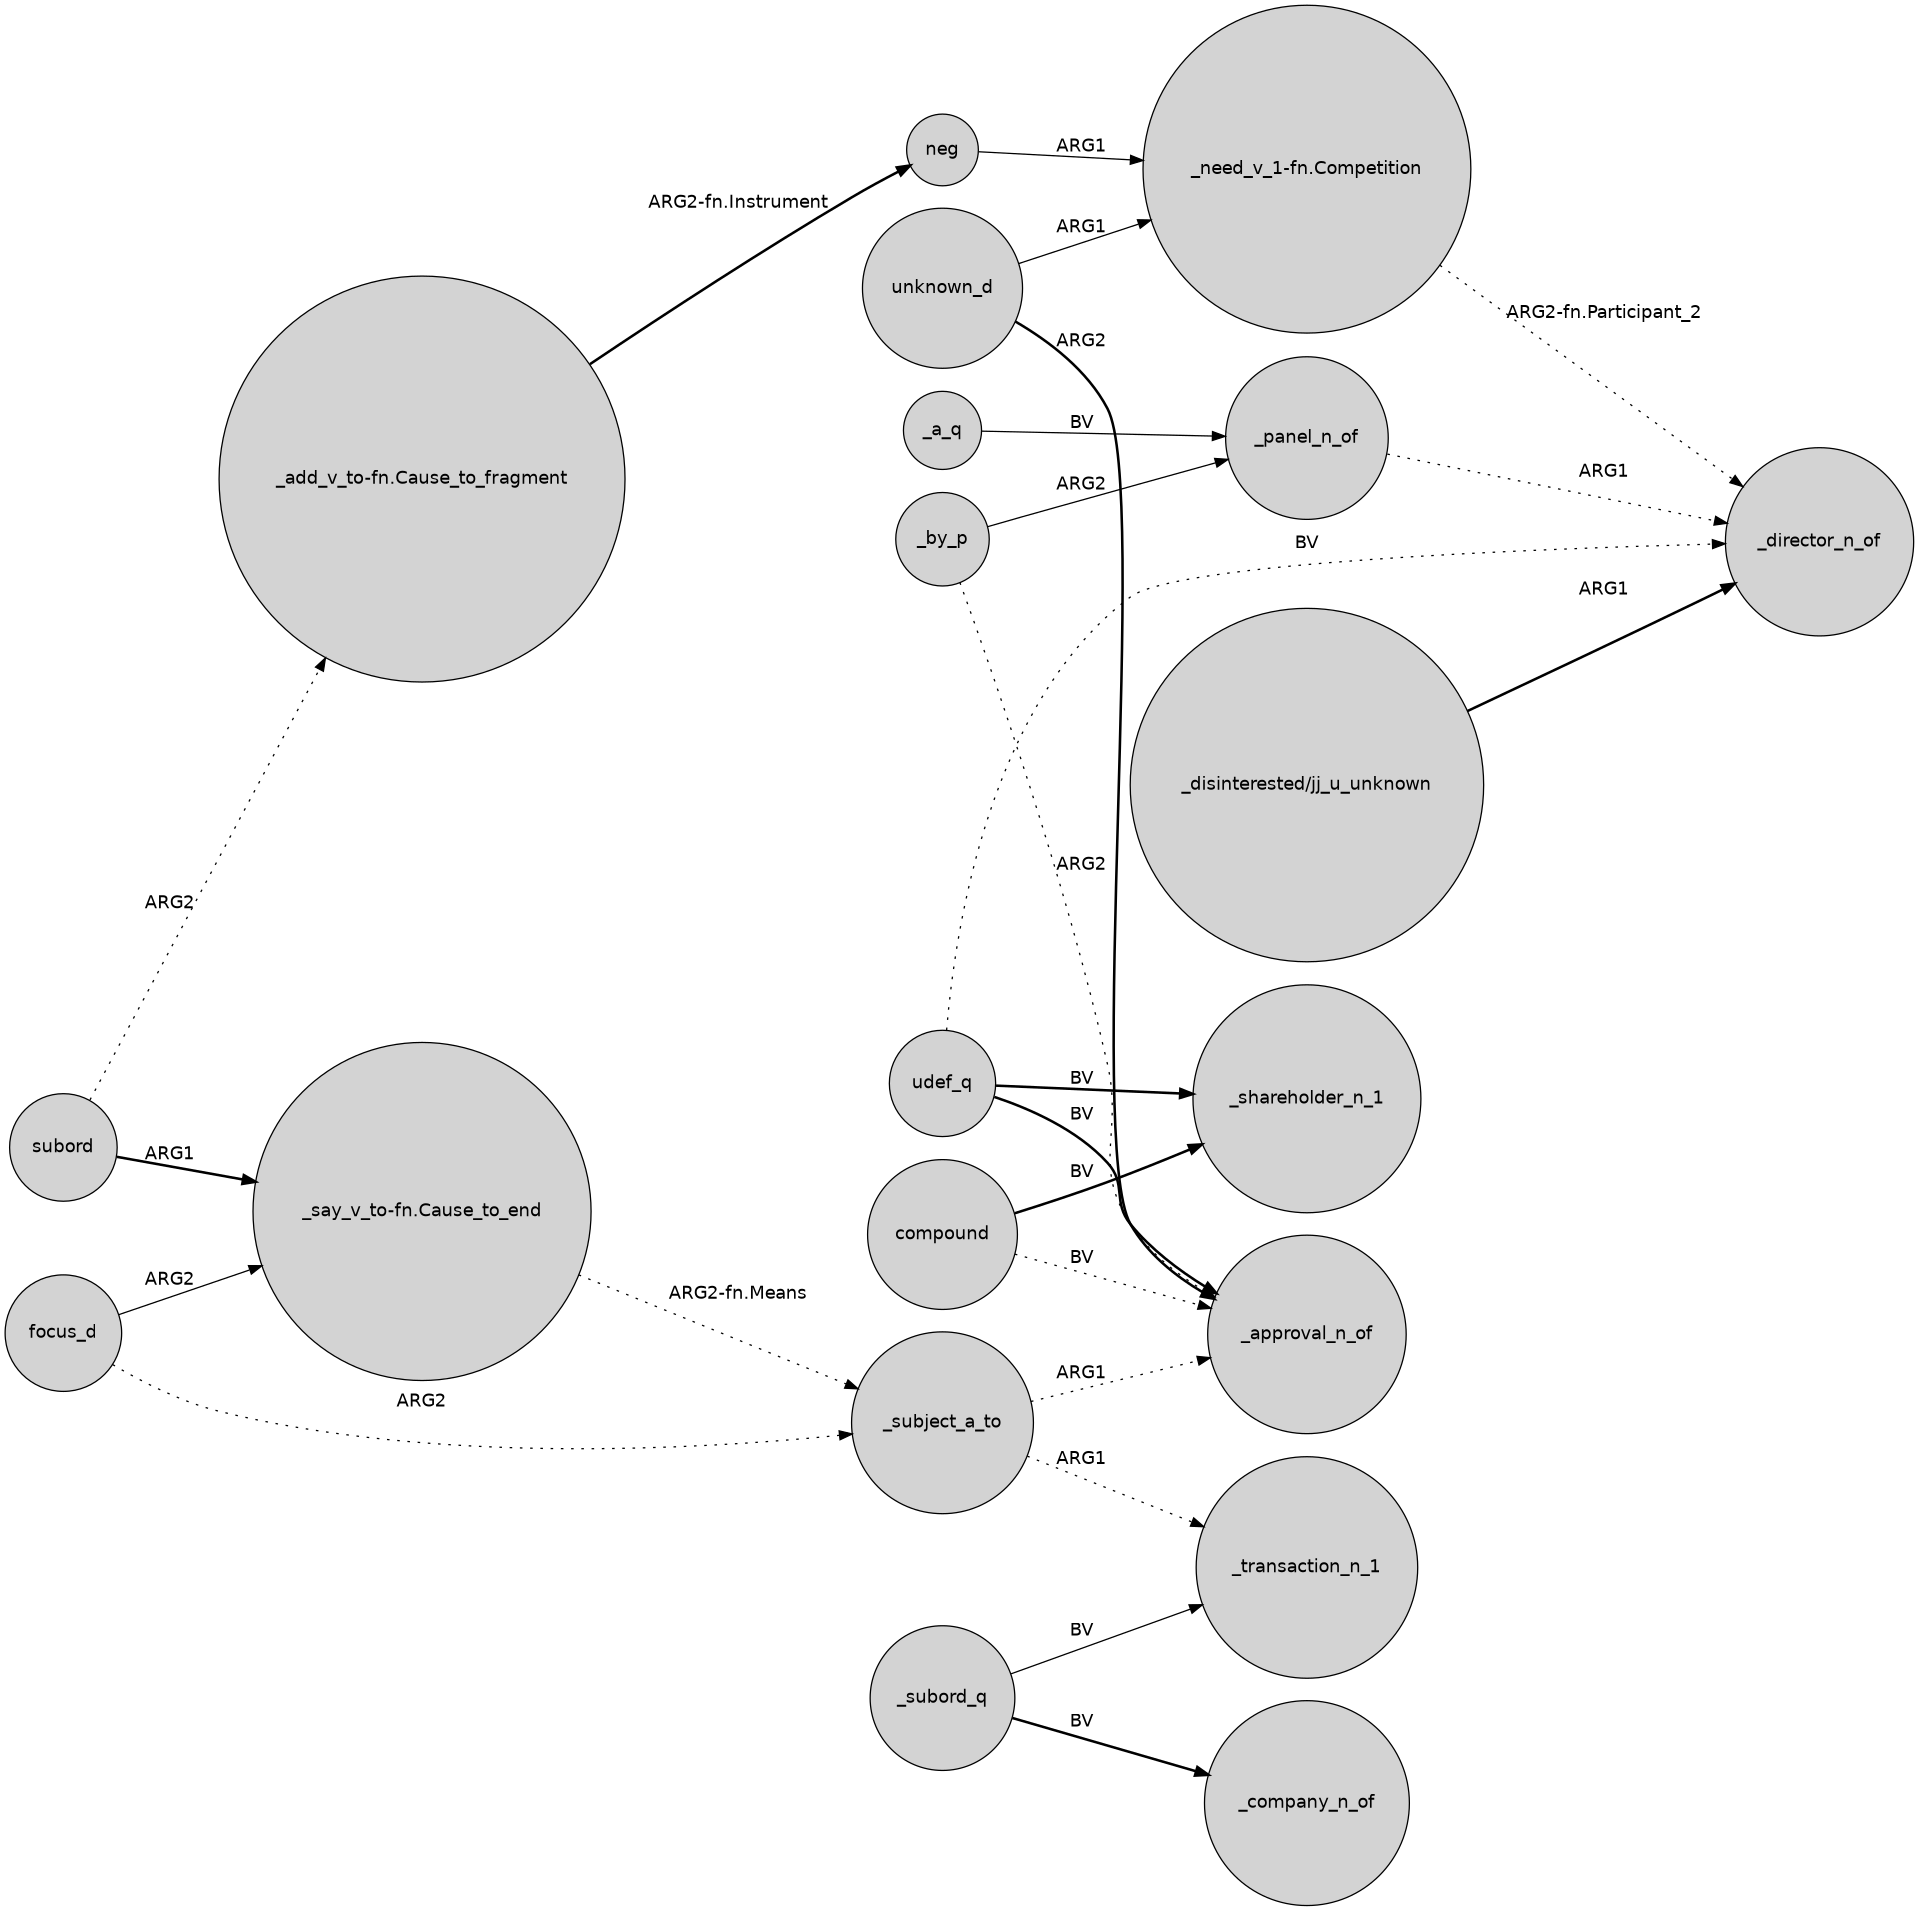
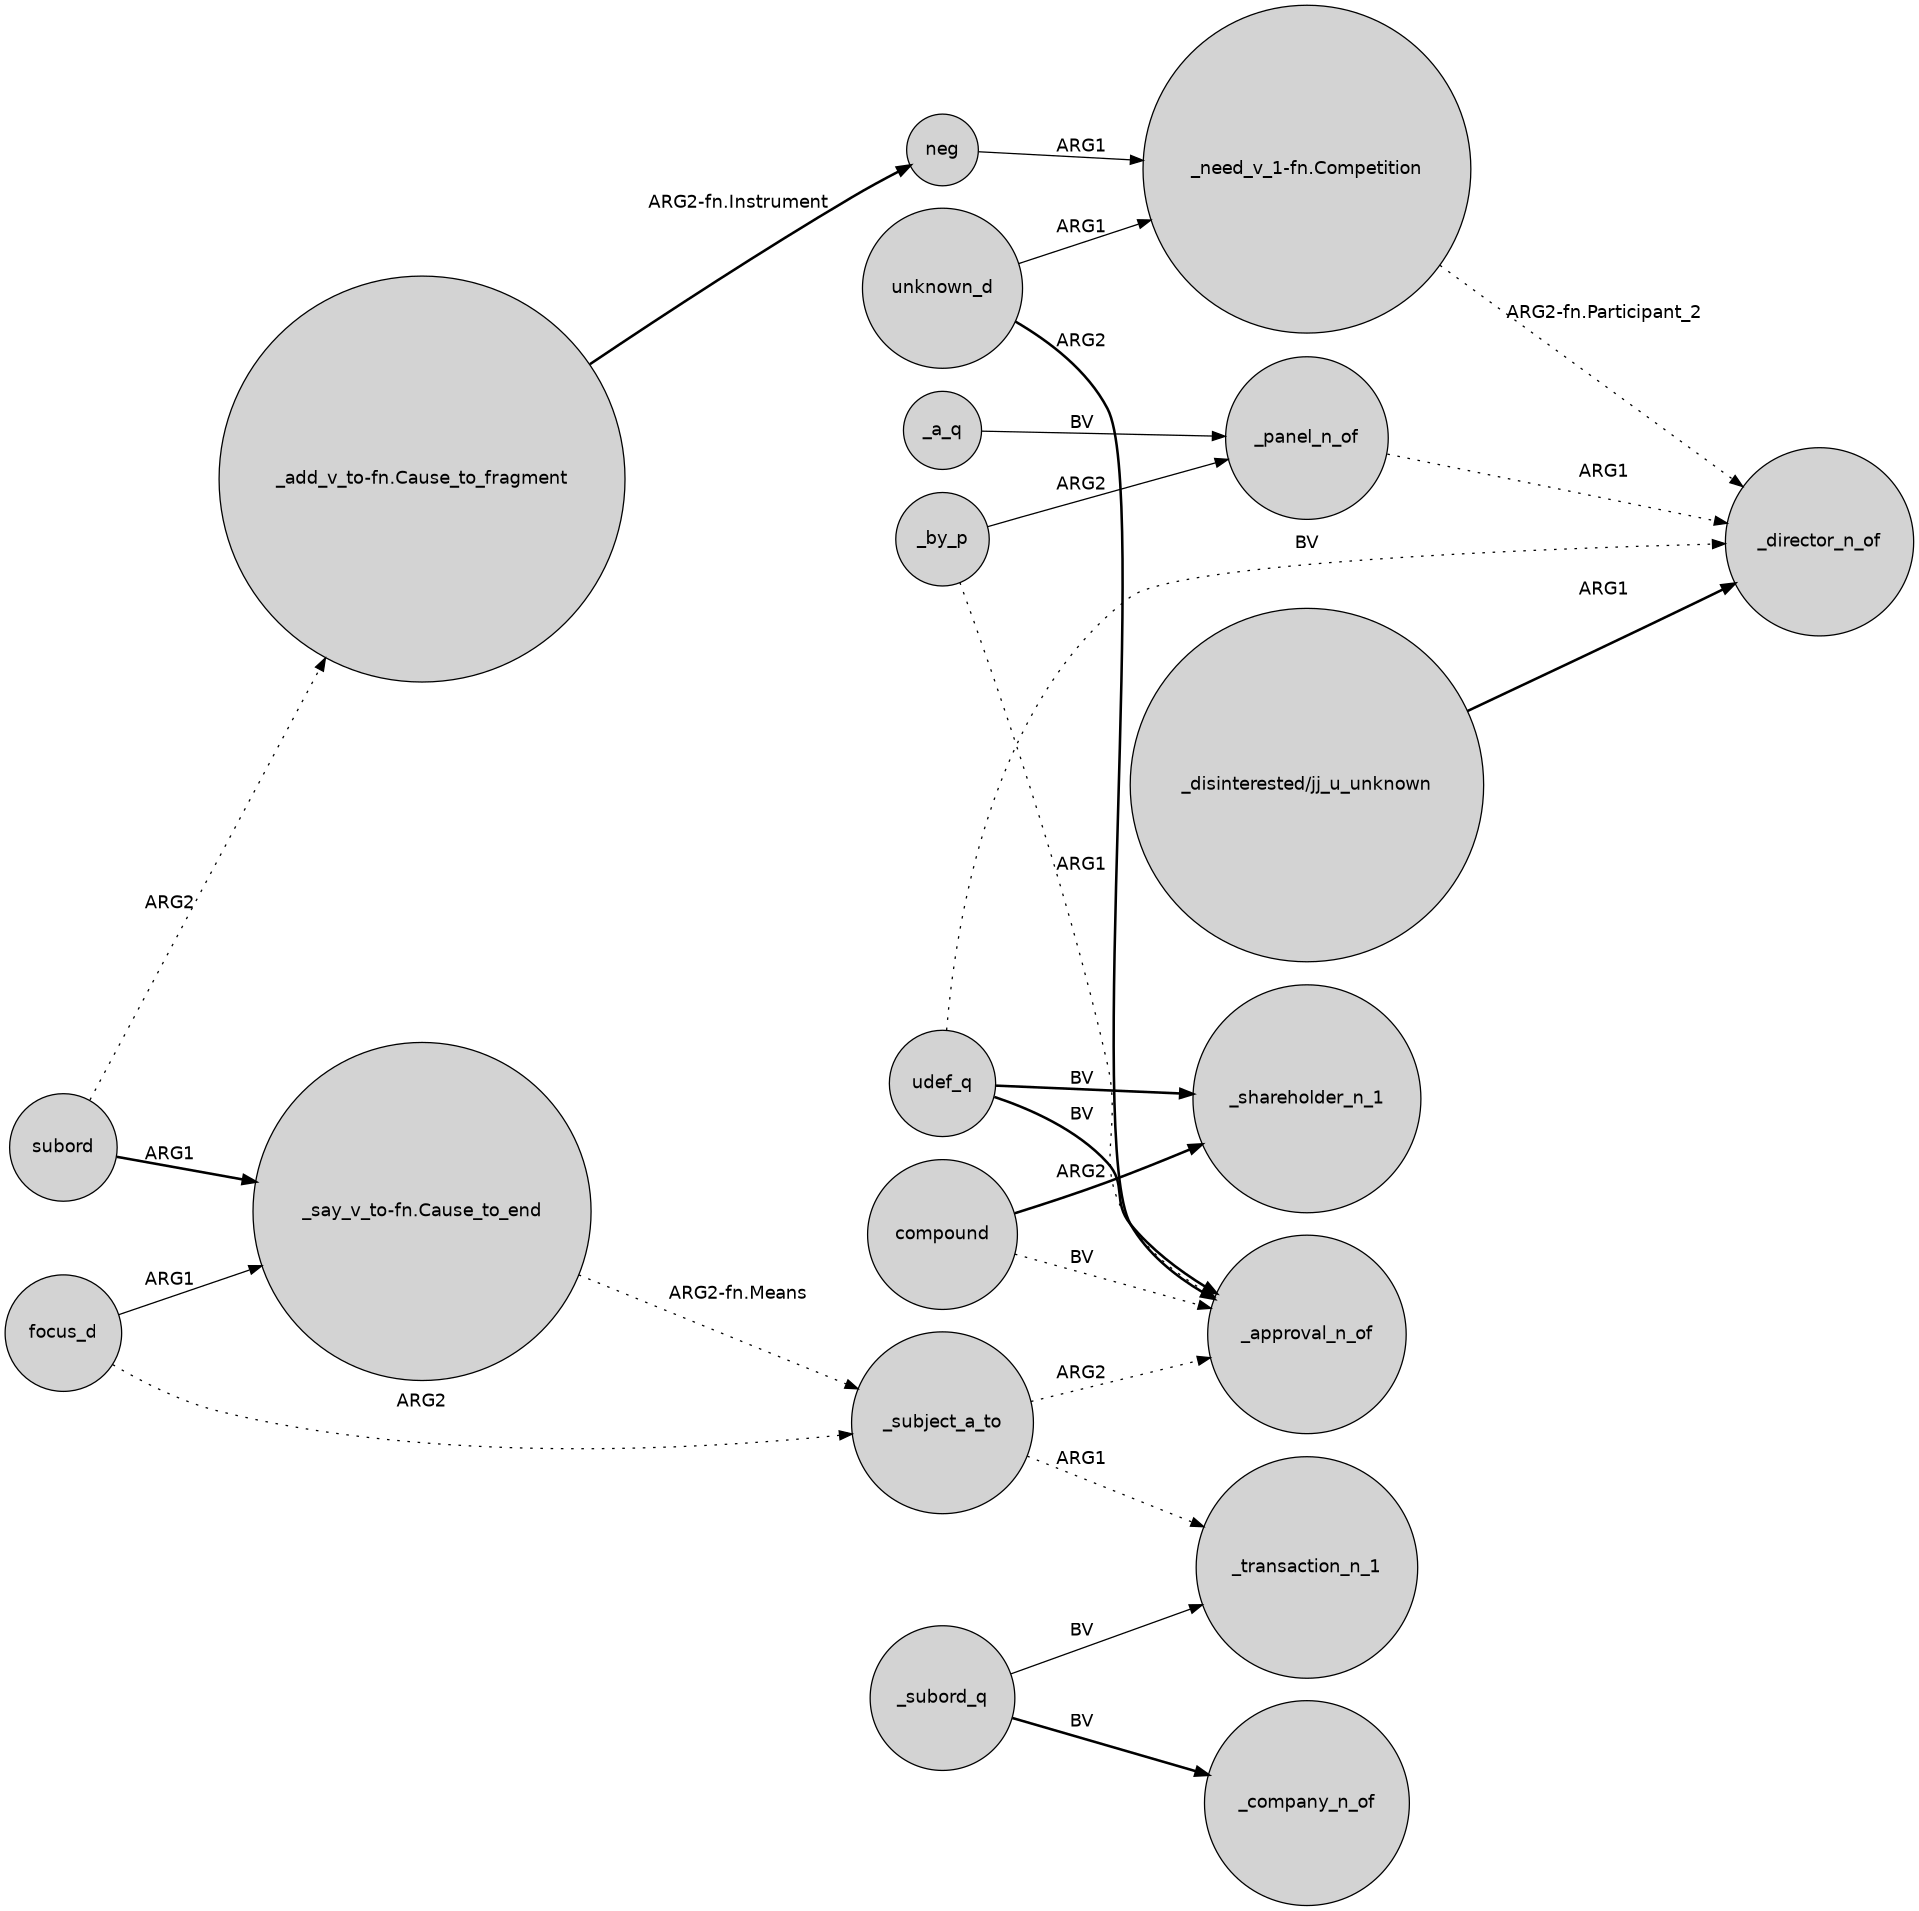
edge "_by_p" -> "_approval_n_of": label "ARG2" -> "ARG1"
edge "compound" -> "_shareholder_n_1": label "BV" -> "ARG2"
edge "focus_d" -> "_say_v_to-fn.Cause_to_end": label "ARG2" -> "ARG1"
edge "_subject_a_to" -> "_approval_n_of": label "ARG1" -> "ARG2"
